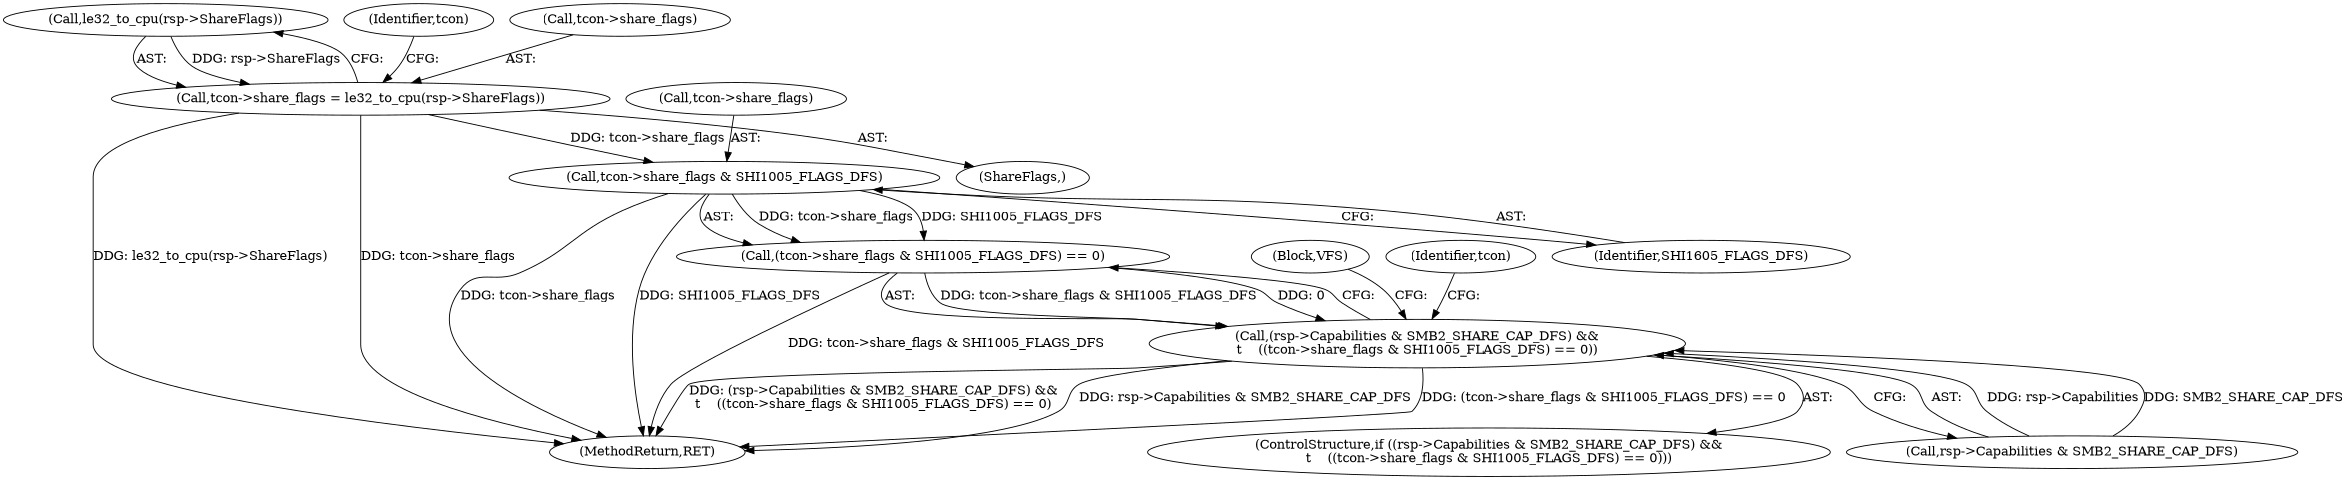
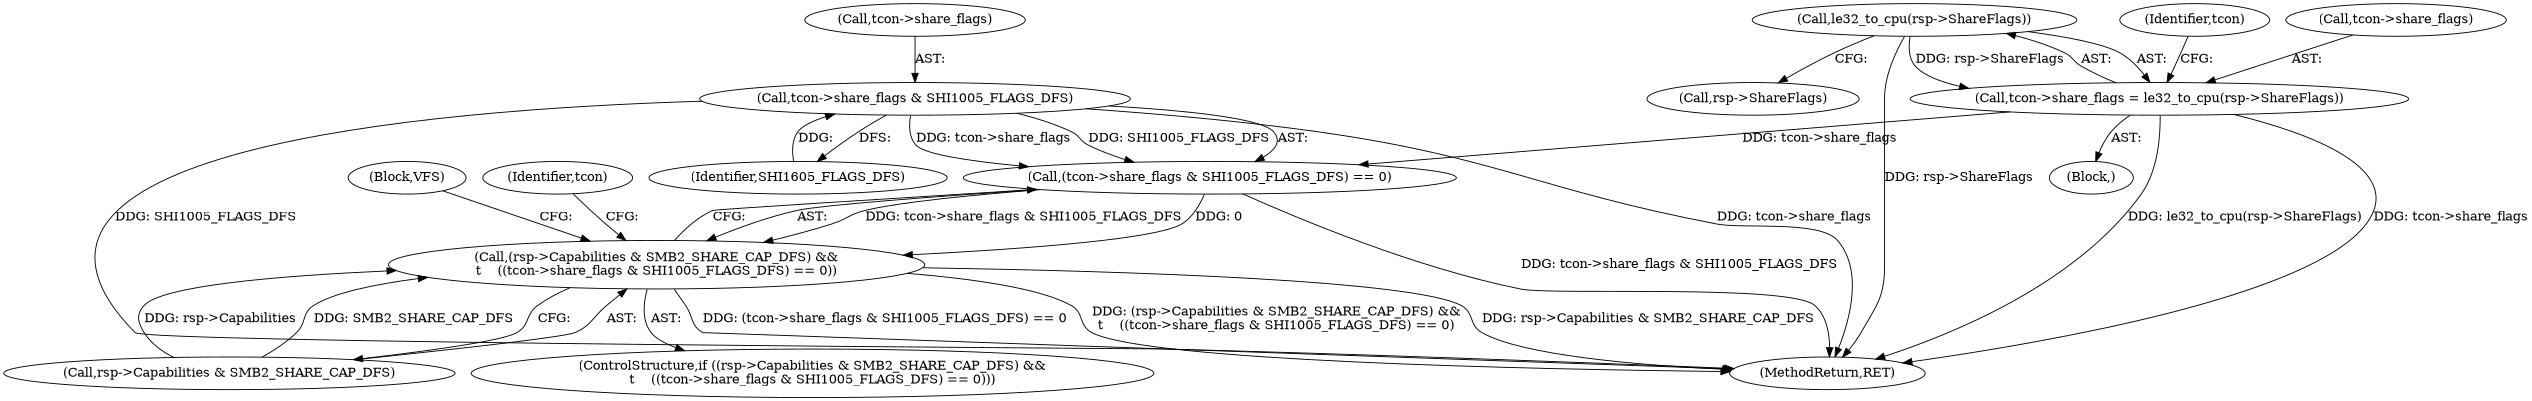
edge "(Call,tcon->share_flags = le32_to_cpu(rsp->ShareFlags))" -> "(Call,le32_to_cpu(rsp->ShareFlags))": label "CFG: " -> "AST: "
node "(Call,rsp->ShareFlags)": added
edge "(Call,tcon->share_flags = le32_to_cpu(rsp->ShareFlags))" -> "(Call,tcon->share_flags & SHI1005_FLAGS_DFS)": now "(Call,tcon->share_flags = le32_to_cpu(rsp->ShareFlags))" -> "(Call,(tcon->share_flags & SHI1005_FLAGS_DFS) == 0)"
node "(ShareFlags,)": label "(ShareFlags,)" -> "(Block,)"
edge "(Call,le32_to_cpu(rsp->ShareFlags))" -> "(MethodReturn,RET)": added, label "DDG: rsp->ShareFlags"
edge "(Call,tcon->share_flags & SHI1005_FLAGS_DFS)" -> "(Identifier,SHI1605_FLAGS_DFS)": label "CFG: " -> "DFS: "
edge "(Identifier,SHI1605_FLAGS_DFS)" -> "(Call,tcon->share_flags & SHI1005_FLAGS_DFS)": label "AST: " -> "DDG: "
